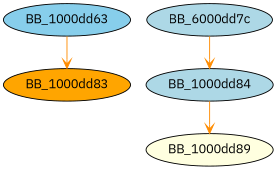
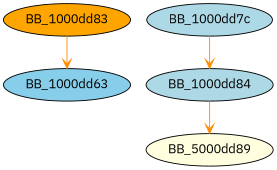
node "BB_6000dd7c": label "BB_6000dd7c" -> "BB_1000dd7c"
edge "BB_1000dd63" -> "BB_1000dd83": reversed
node "BB_1000dd89": label "BB_1000dd89" -> "BB_5000dd89"
